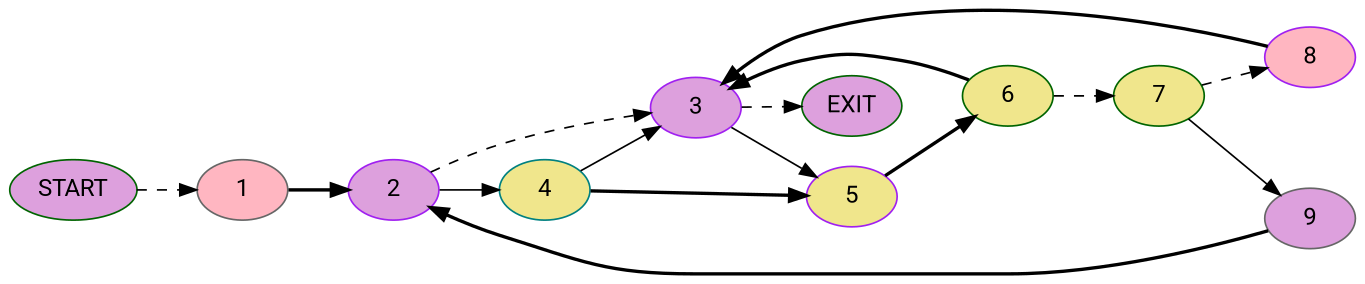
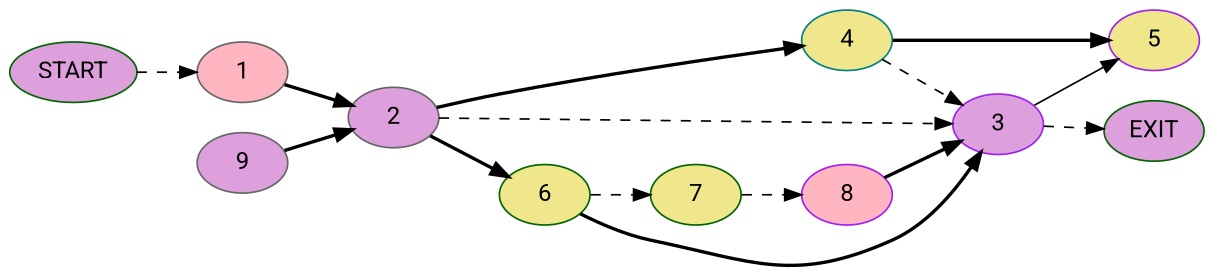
edge "5" -> "6": now "2" -> "6"
edge "7" -> "9": removed
edge "4" -> "3": style solid -> dashed
node "2": color purple -> gray40
edge "2" -> "4": style solid -> bold
